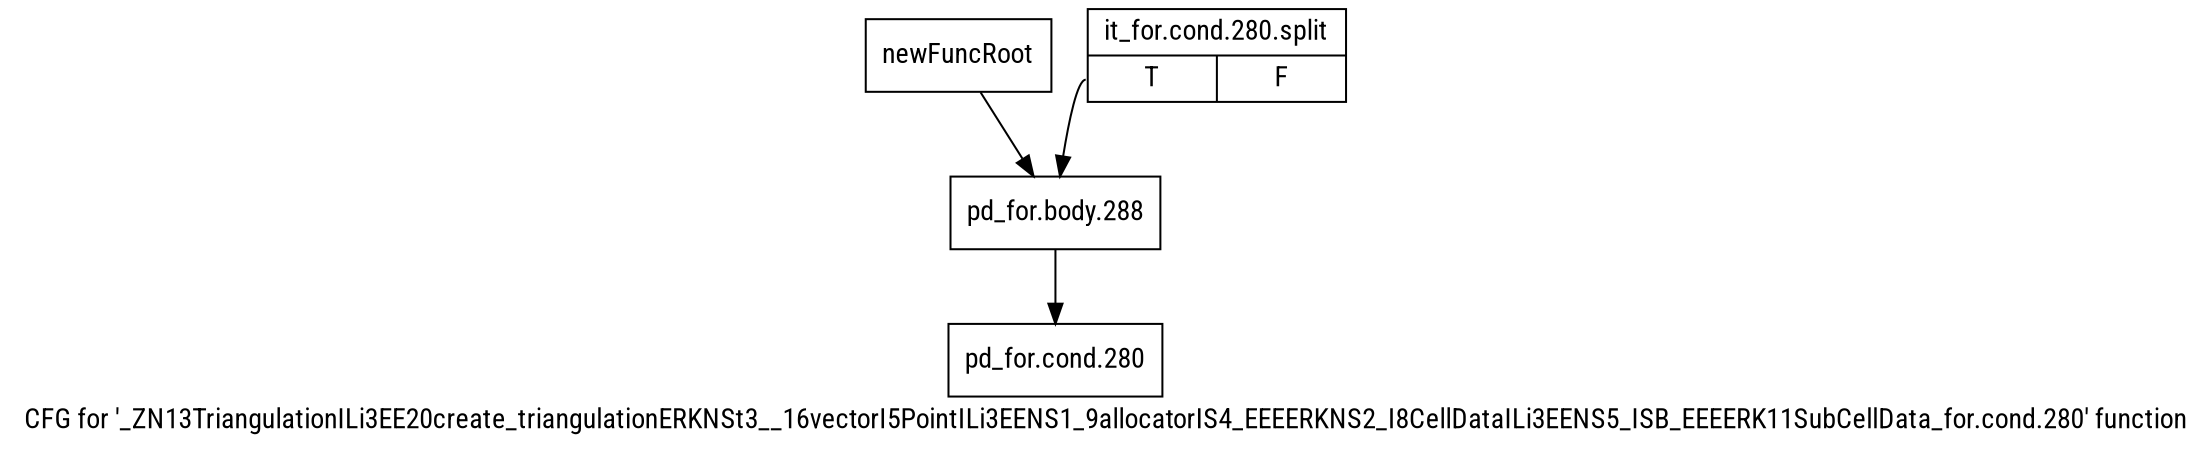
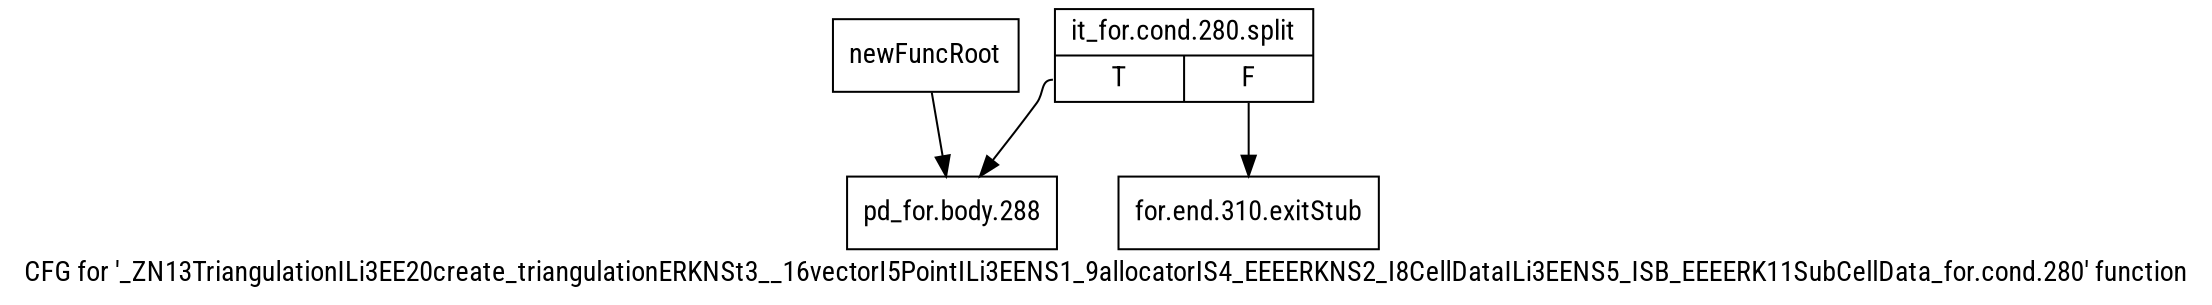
node "for.end.310.exitStub": added
node "pd_for.cond.280": removed
